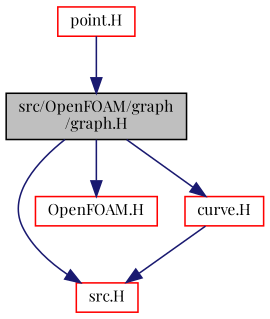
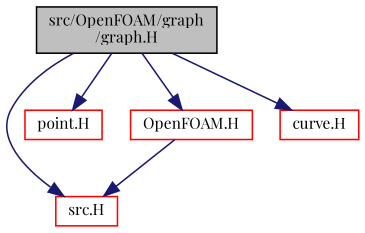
edge "point.H" -> "src/OpenFOAM/graph /graph.H": reversed
edge "curve.H" -> "src.H": now "OpenFOAM.H" -> "src.H"
